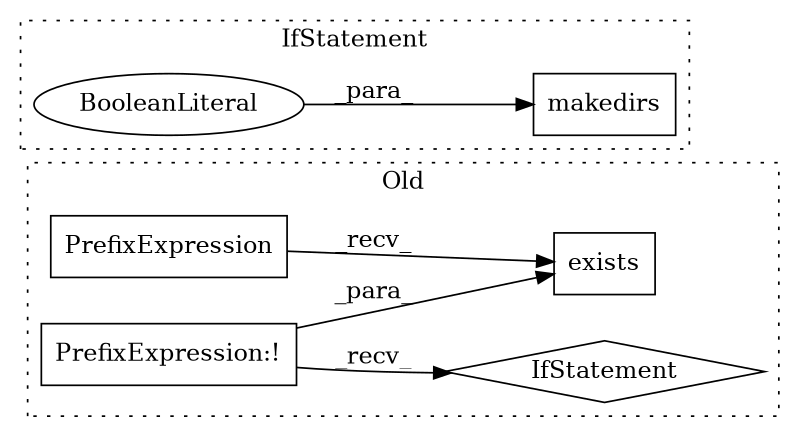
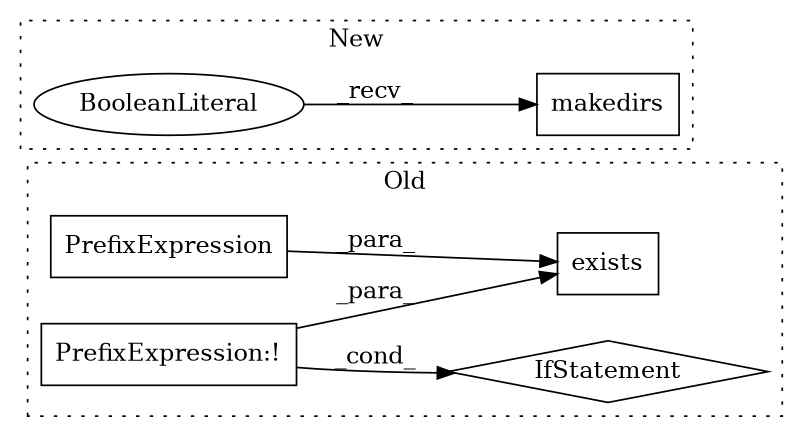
cluster "IfStatement": label "IfStatement" -> "New"
edge "BooleanLiteral" -> "makedirs": label "_para_" -> "_recv_"
edge "PrefixExpression" -> "exists": label "_recv_" -> "_para_"
edge "PrefixExpression:!" -> "IfStatement": label "_recv_" -> "_cond_"
